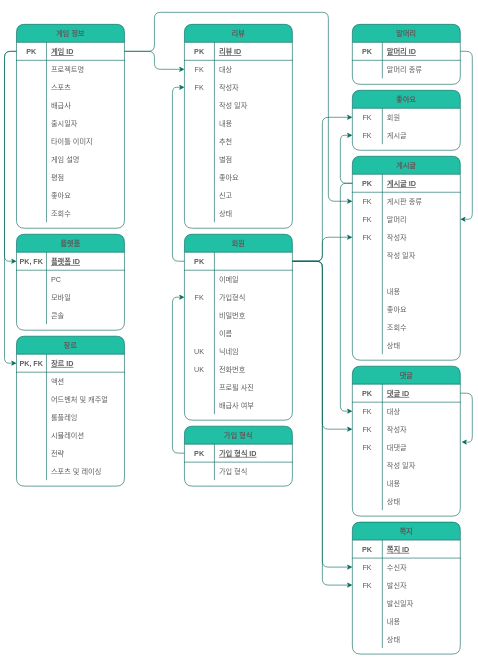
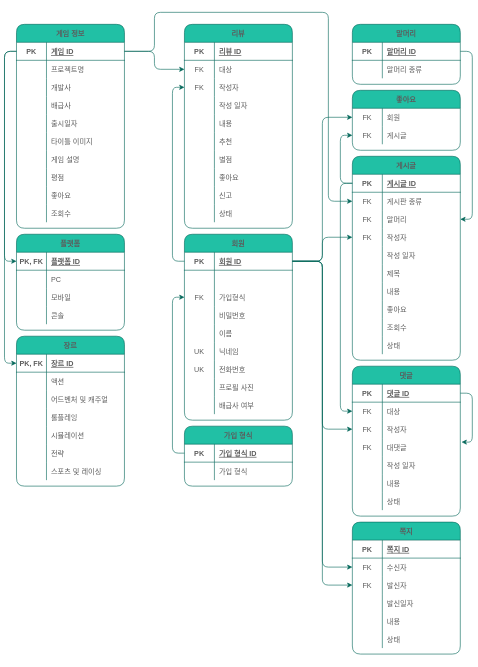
node "스포츠": label "스포츠" -> "개발사"
node "회원 ID": added
node "제목": added
node "이메일": removed
